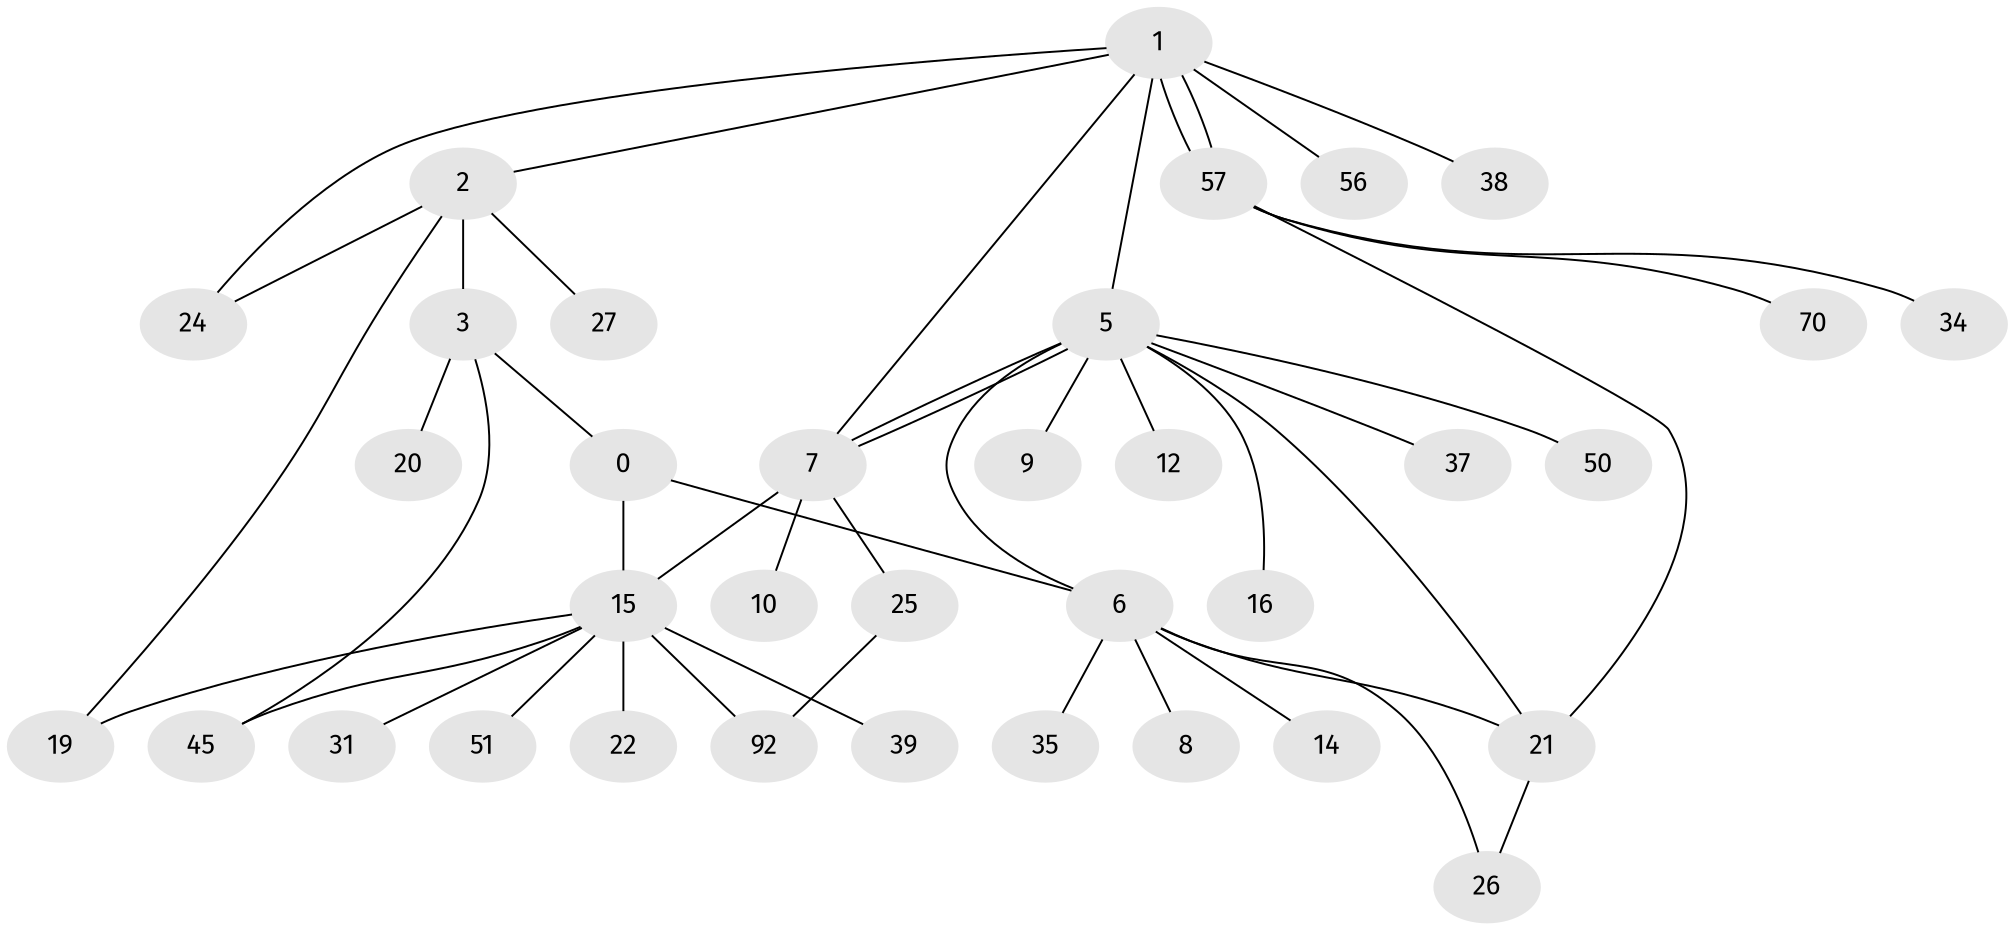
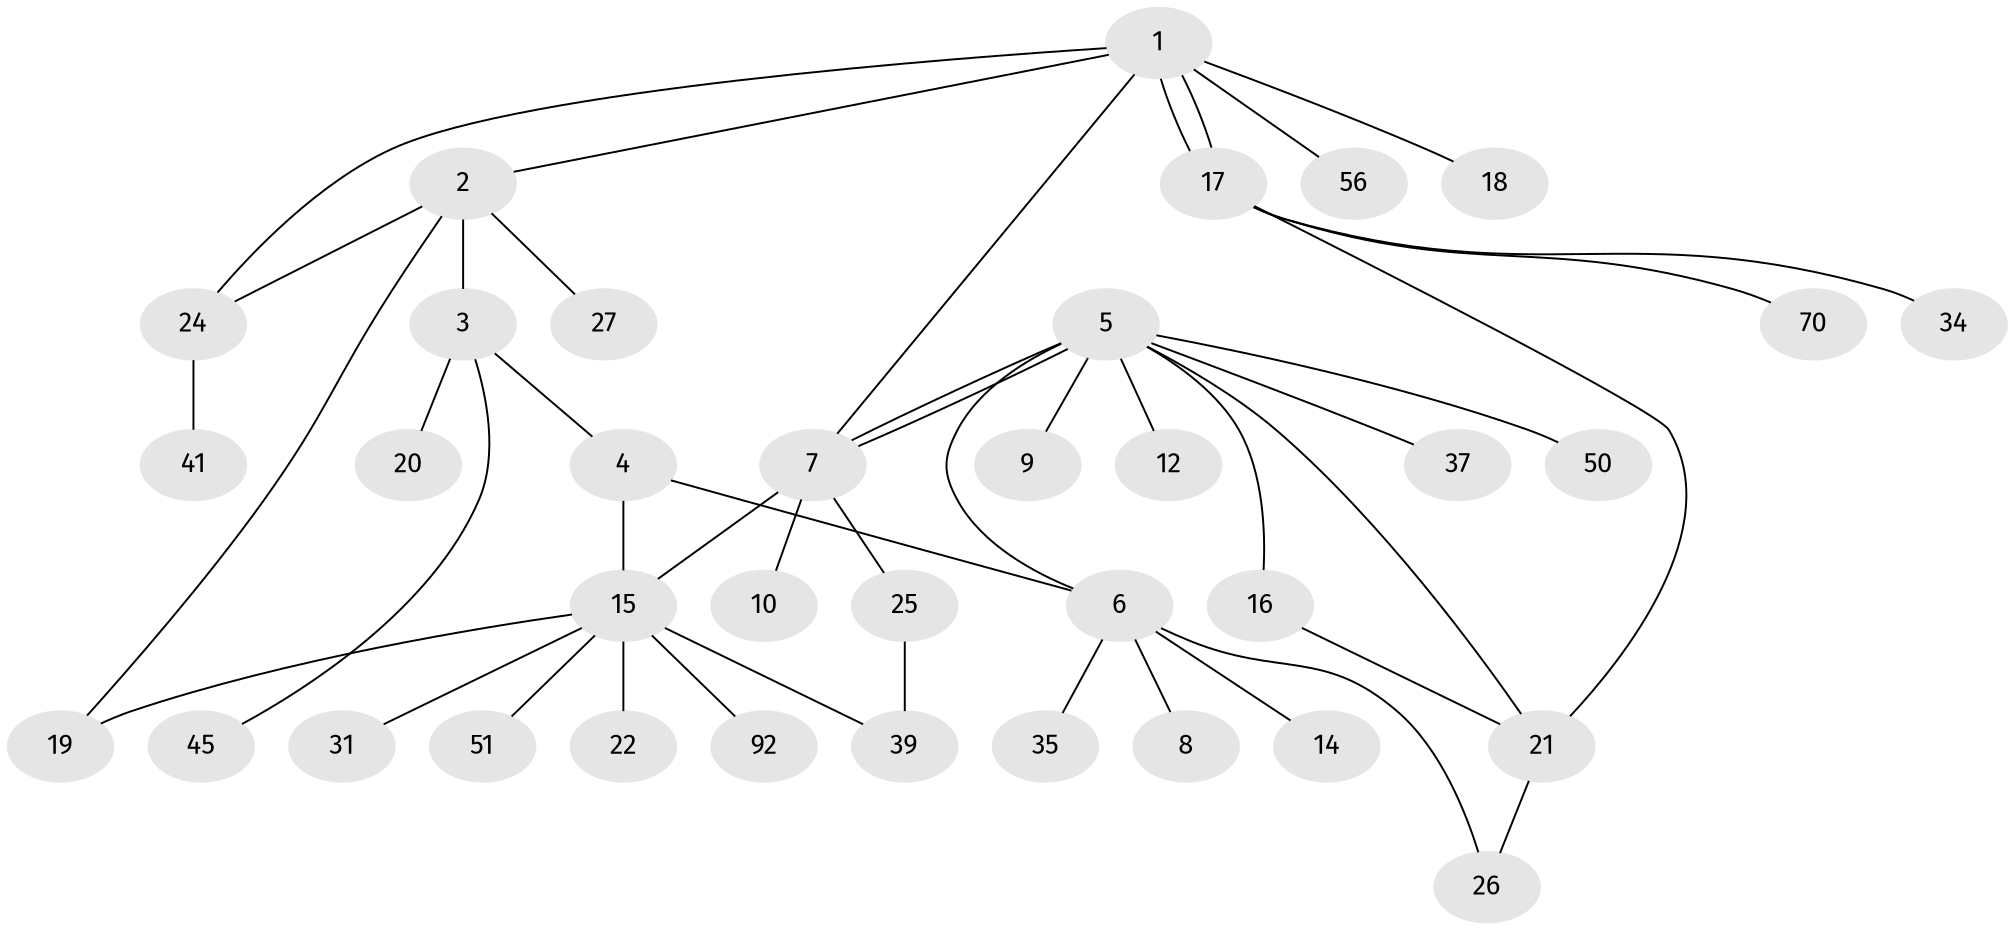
edge "1" -- "5": removed
node "57": label "57" -> "17"
node "38": label "38" -> "18"
node "41": added
node "0": label "0" -> "4"
edge "15" -- "45": removed
edge "25" -- "92": now "25" -- "39"
edge "6" -- "21": now "16" -- "21"
